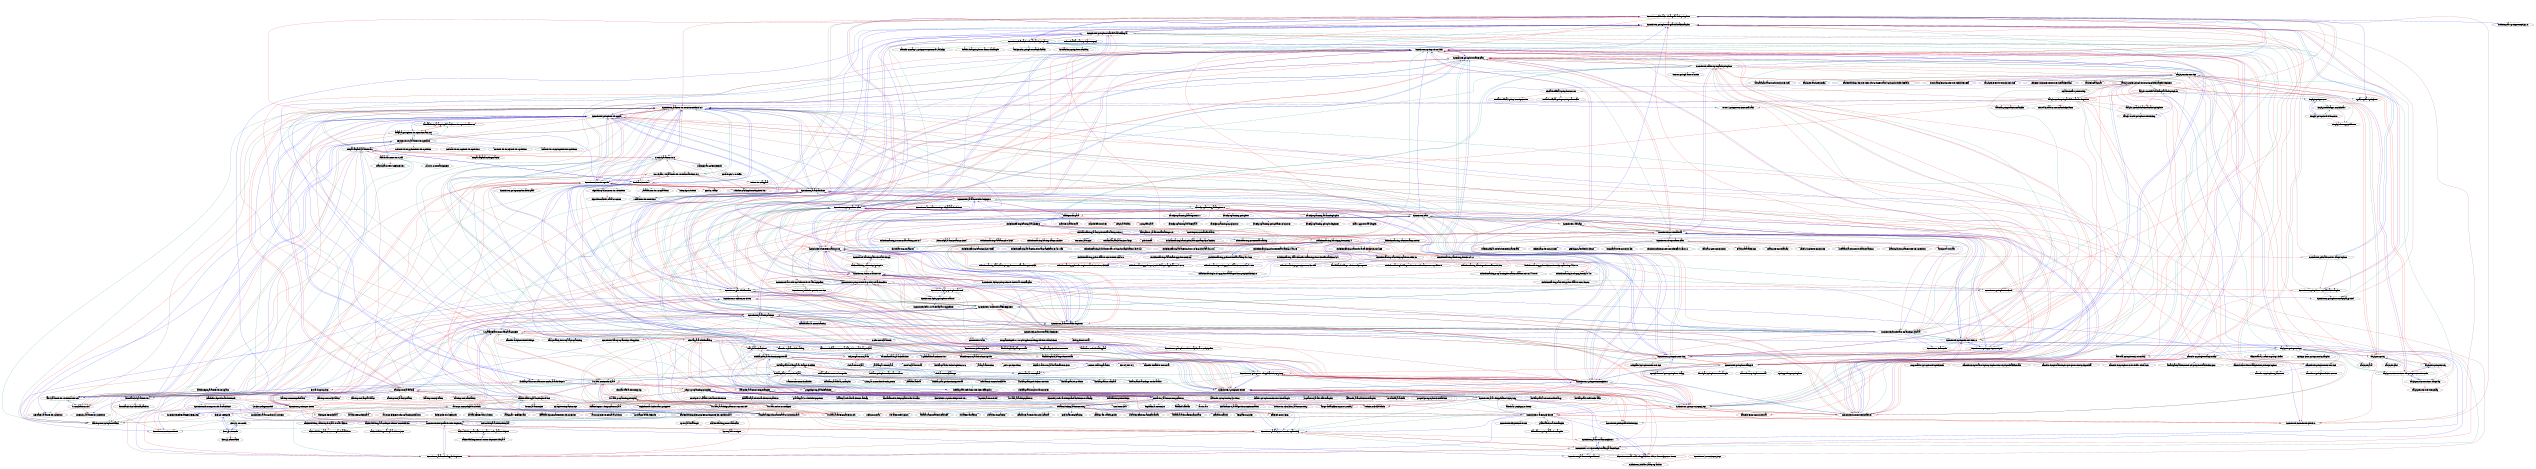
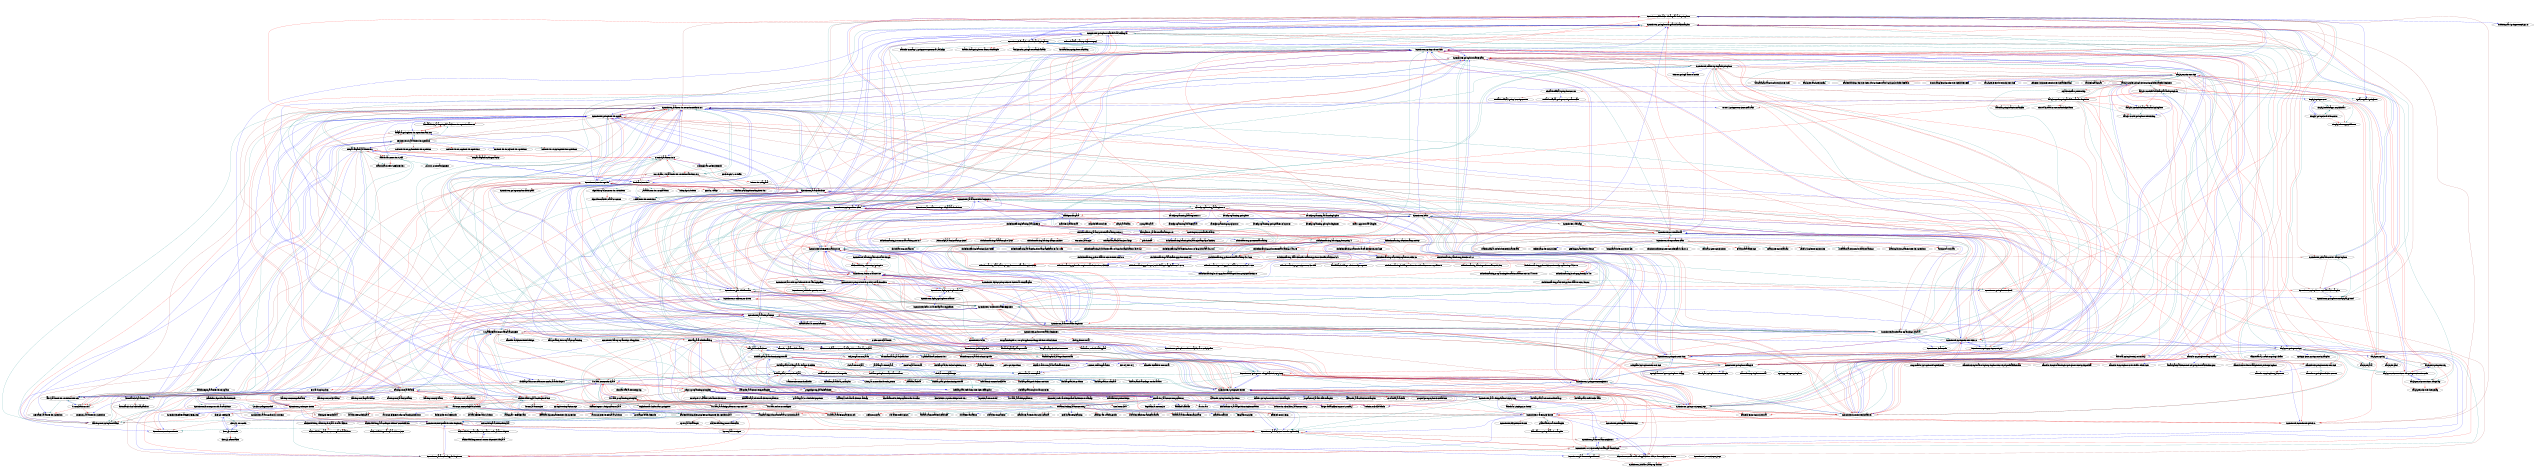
edge "in28minutes/spring-interview-guide" -> "in28minutes/java-cheat-sheet": now "it-interview/EasyJava" -> "in28minutes/java-cheat-sheet"
